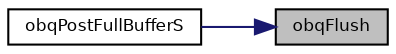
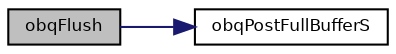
edge "obqPostFullBufferS" -> "obqFlush": reversed
